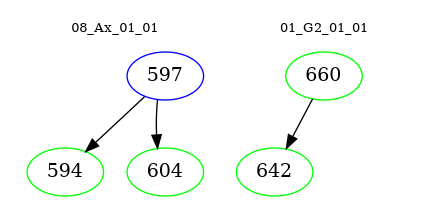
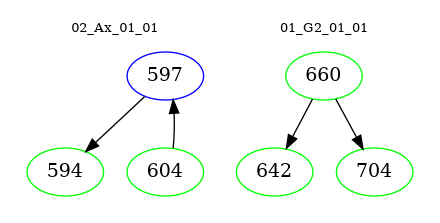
cluster "08_Ax_01_01": label "08_Ax_01_01" -> "02_Ax_01_01"
edge "597" -> "604": reversed
node "704": added
